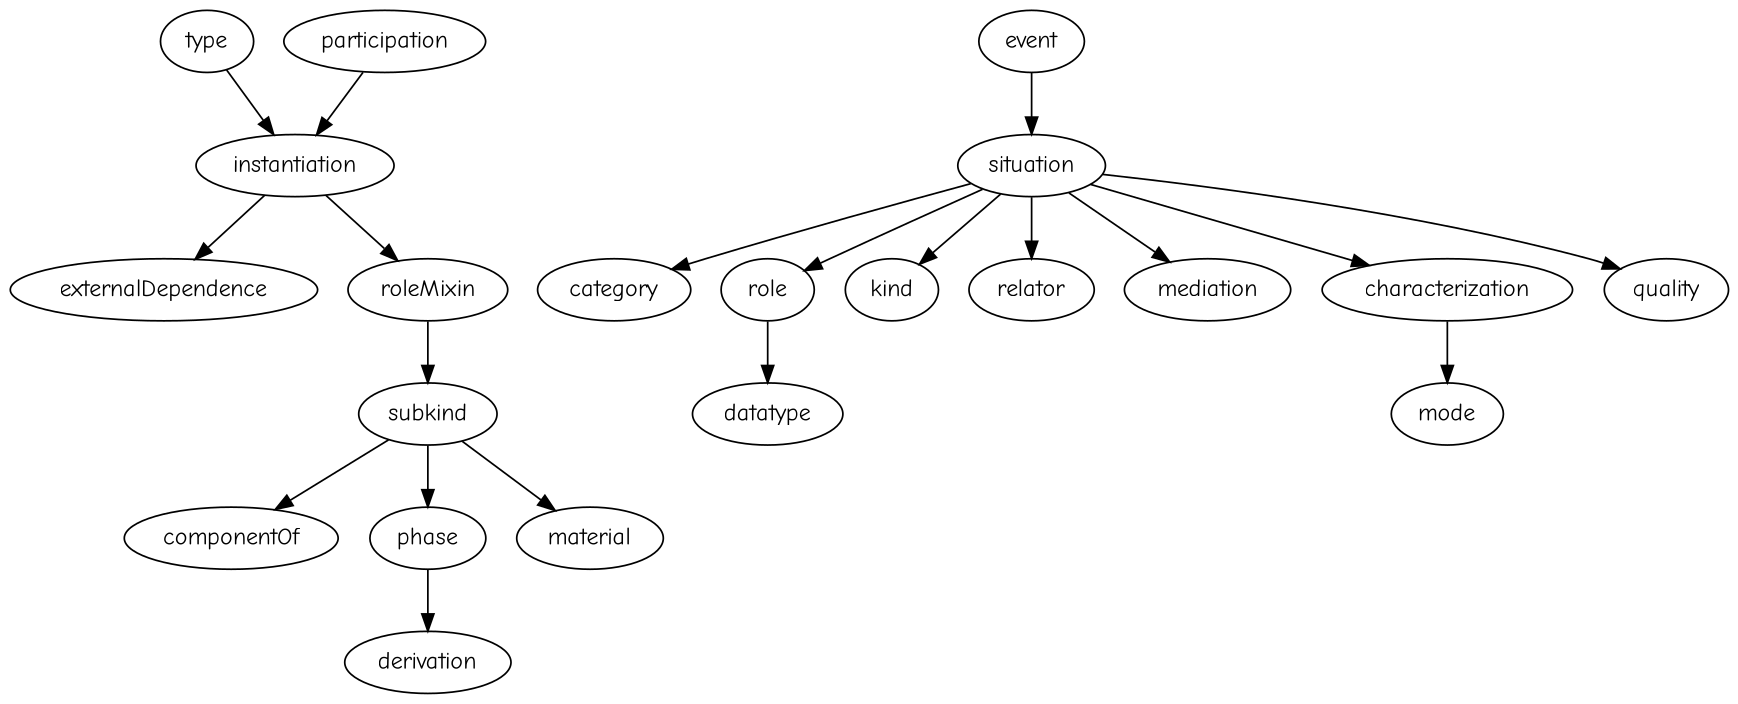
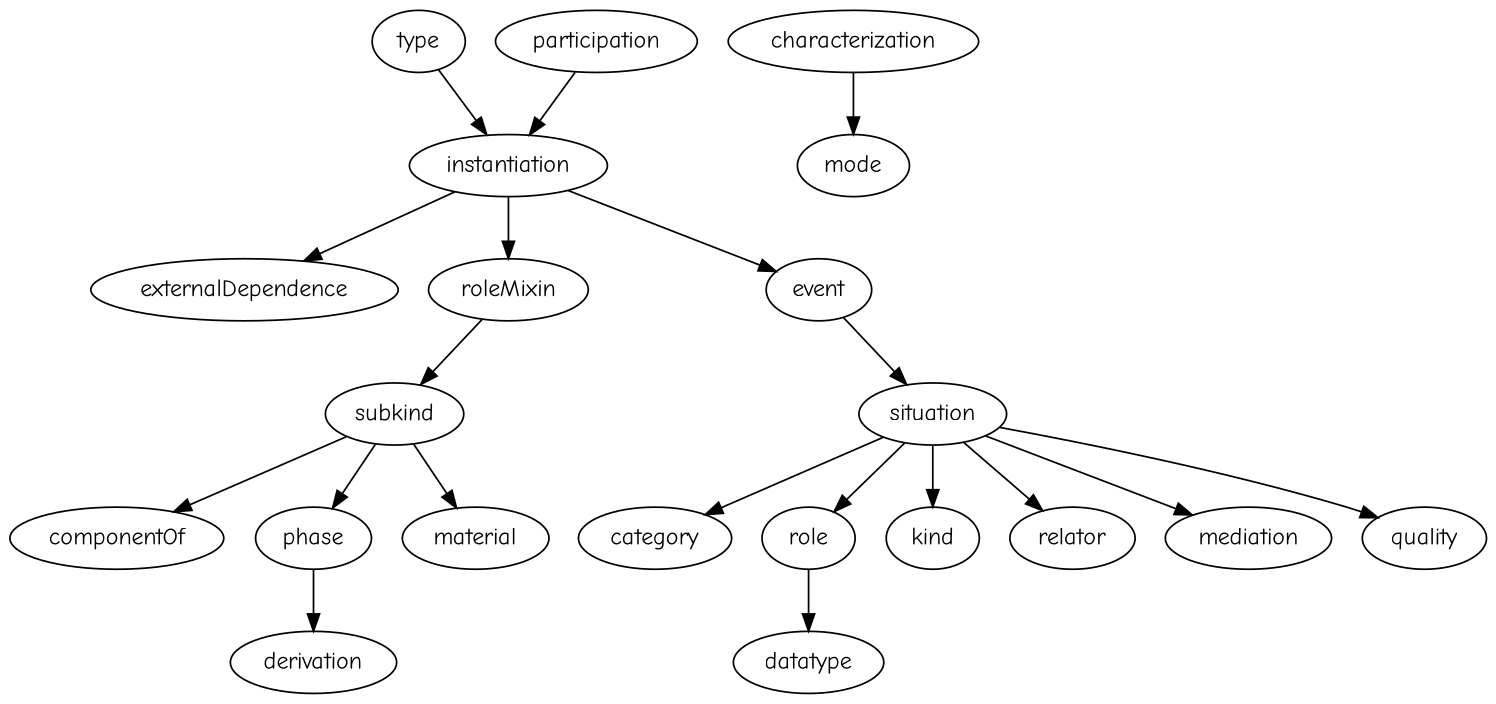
edge "situation" -> "characterization": removed
edge "instantiation" -> "event": added
